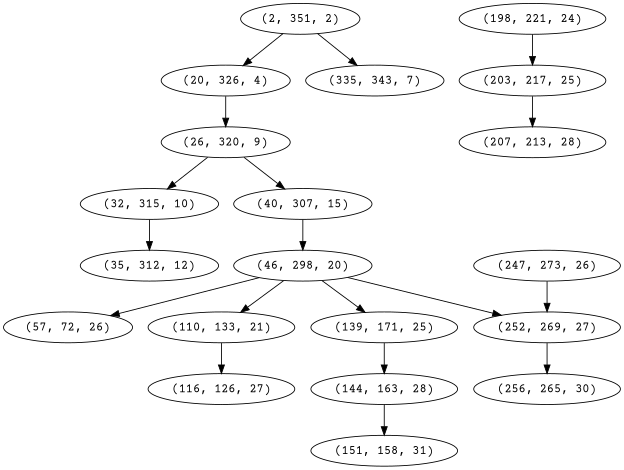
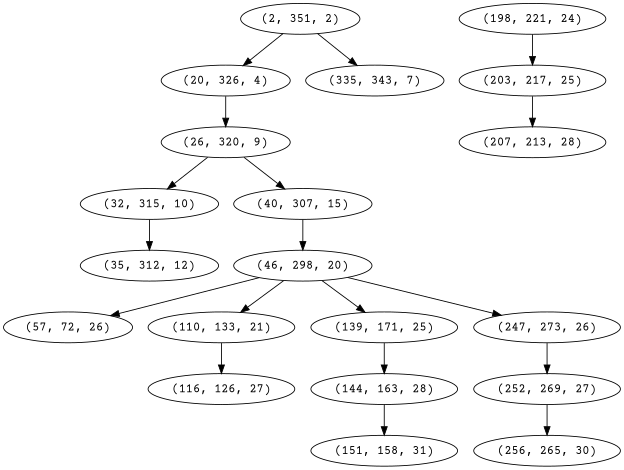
edge "(46, 298, 20)" -> "(252, 269, 27)": now "(46, 298, 20)" -> "(247, 273, 26)"
